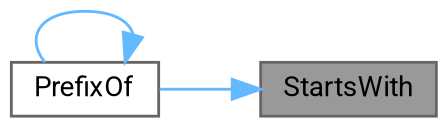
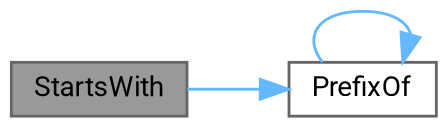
edge "PrefixOf" -> "StartsWith": reversed
